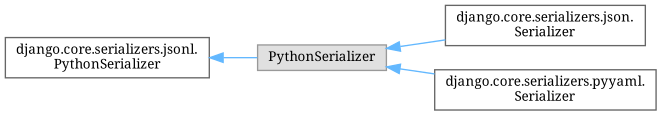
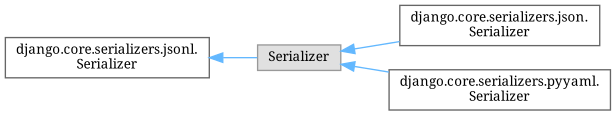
node "django.core.serializers.jsonl. PythonSerializer": label "django.core.serializers.jsonl. PythonSerializer" -> "django.core.serializers.jsonl. Serializer"
node "PythonSerializer": label "PythonSerializer" -> "Serializer"
